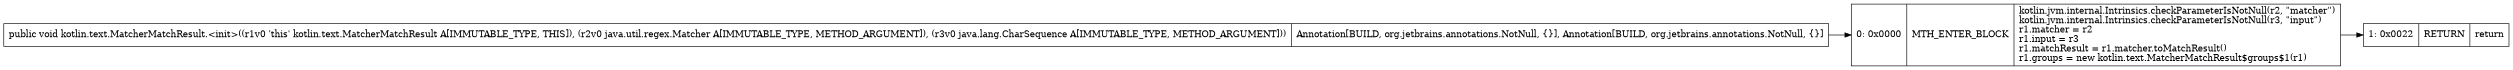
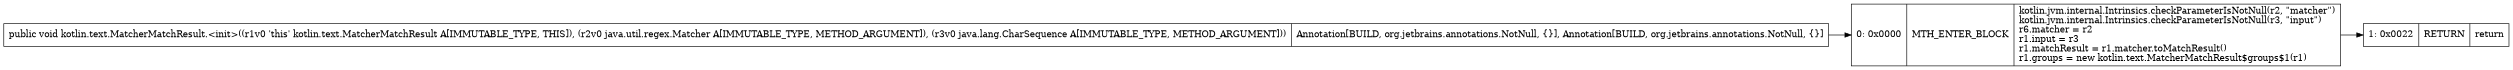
node "0: 0x0000": text "r1.matcher = r2" -> "r6.matcher = r2"
